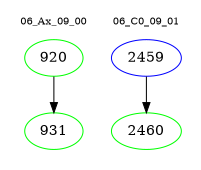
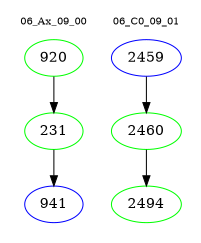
node "931": label "931" -> "231"
node "941": added
node "2494": added
